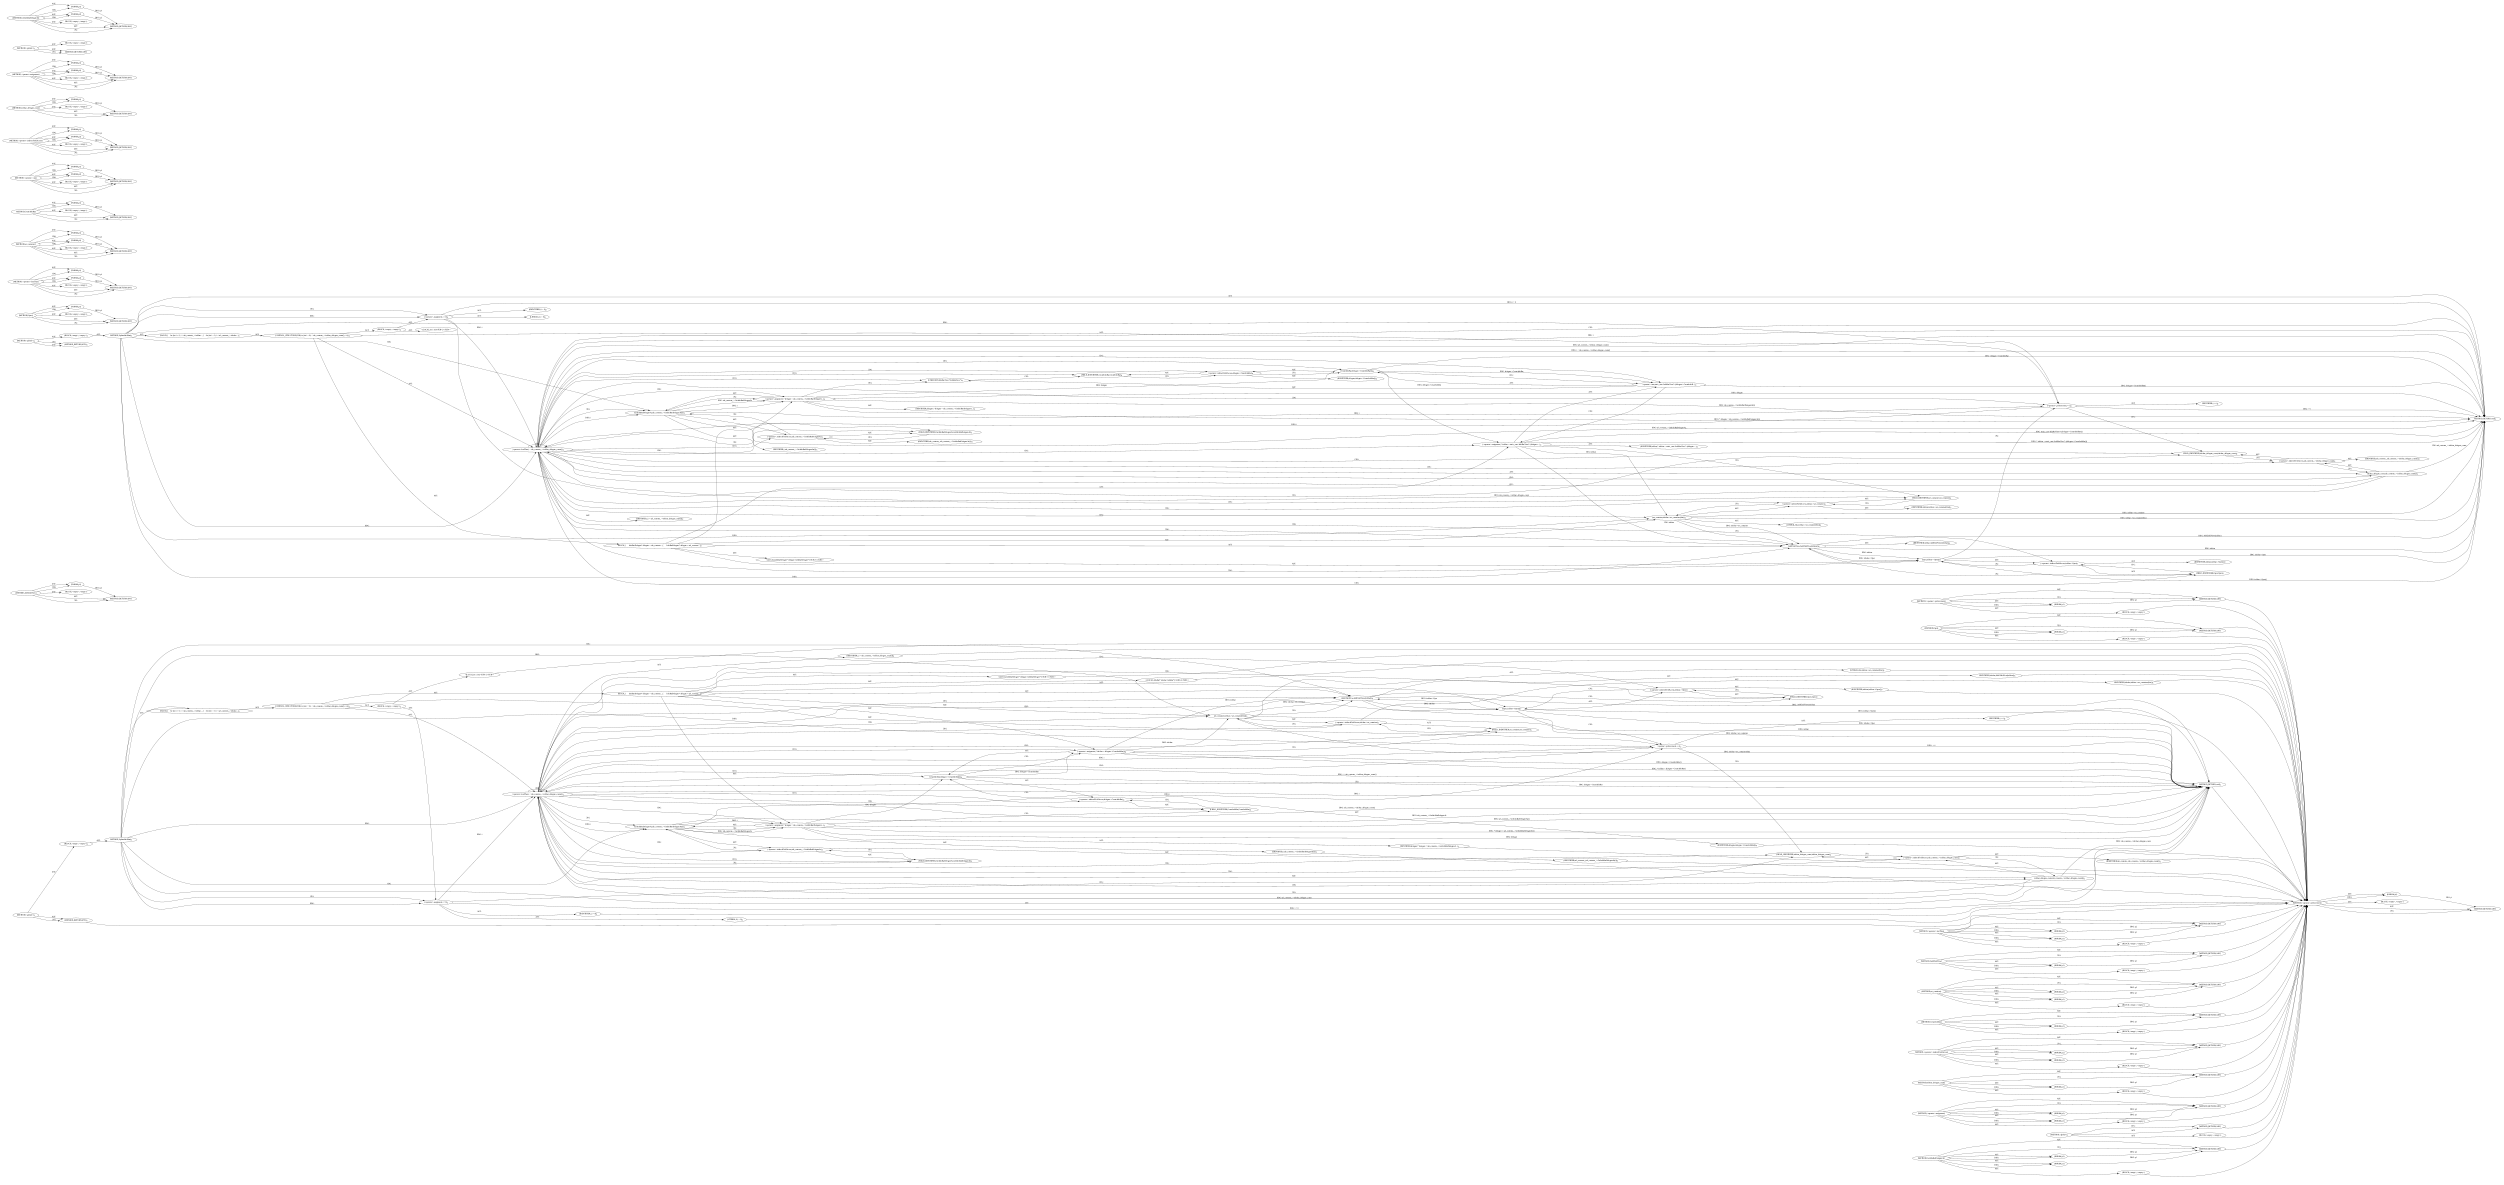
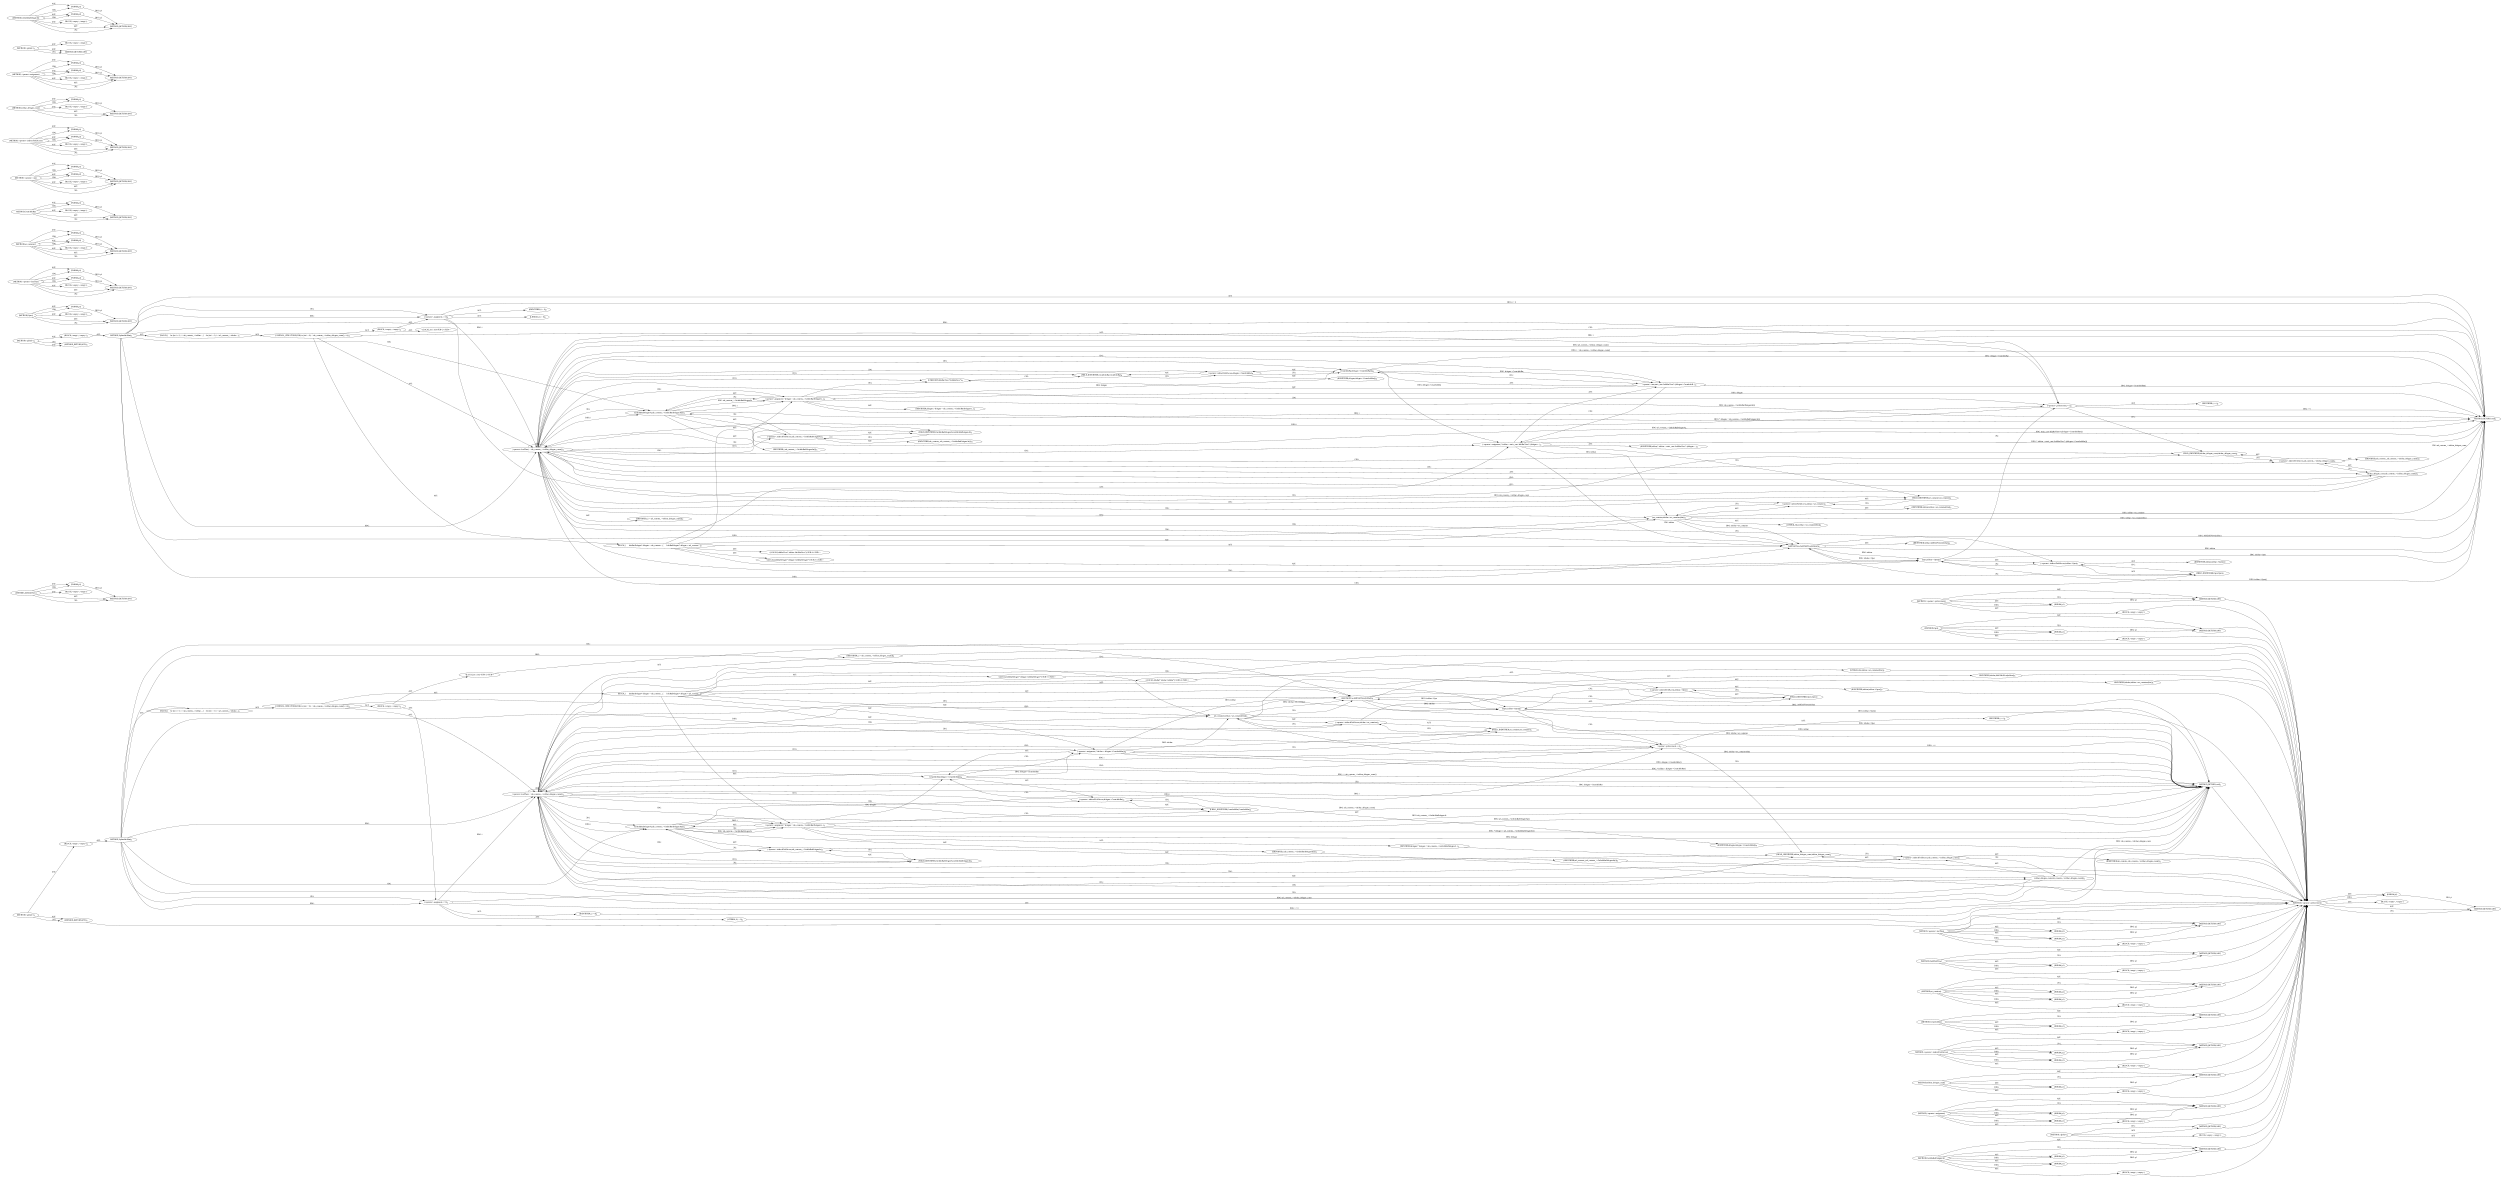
node "<(LOCAL,InfoBarView* infobar: InfoBarView*)<SUB>4</SUB>>": added
